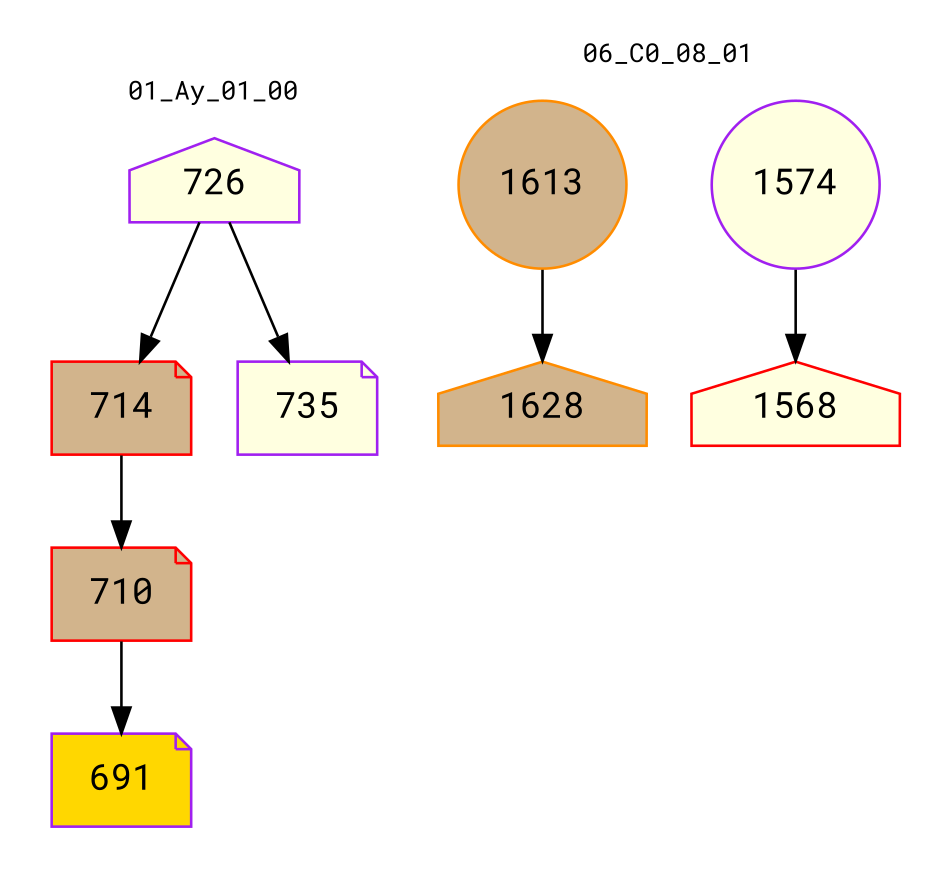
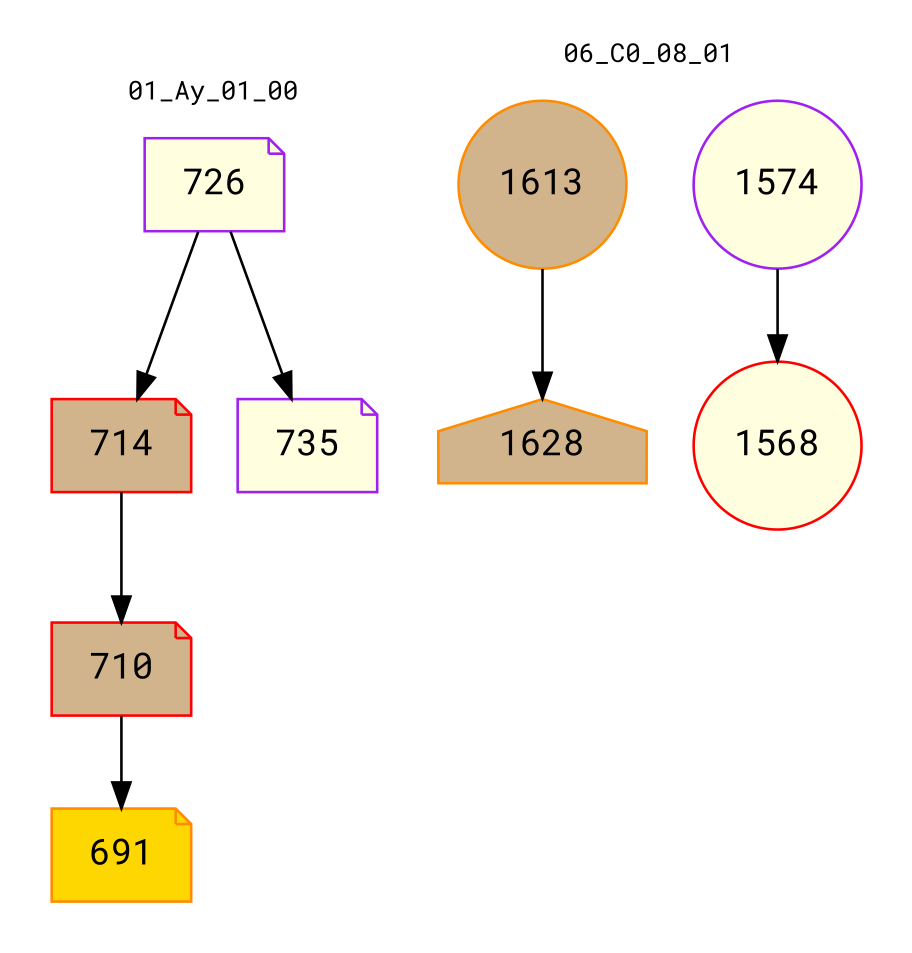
node "726": shape house -> note
node "1568": shape house -> circle
node "691": color purple -> darkorange
